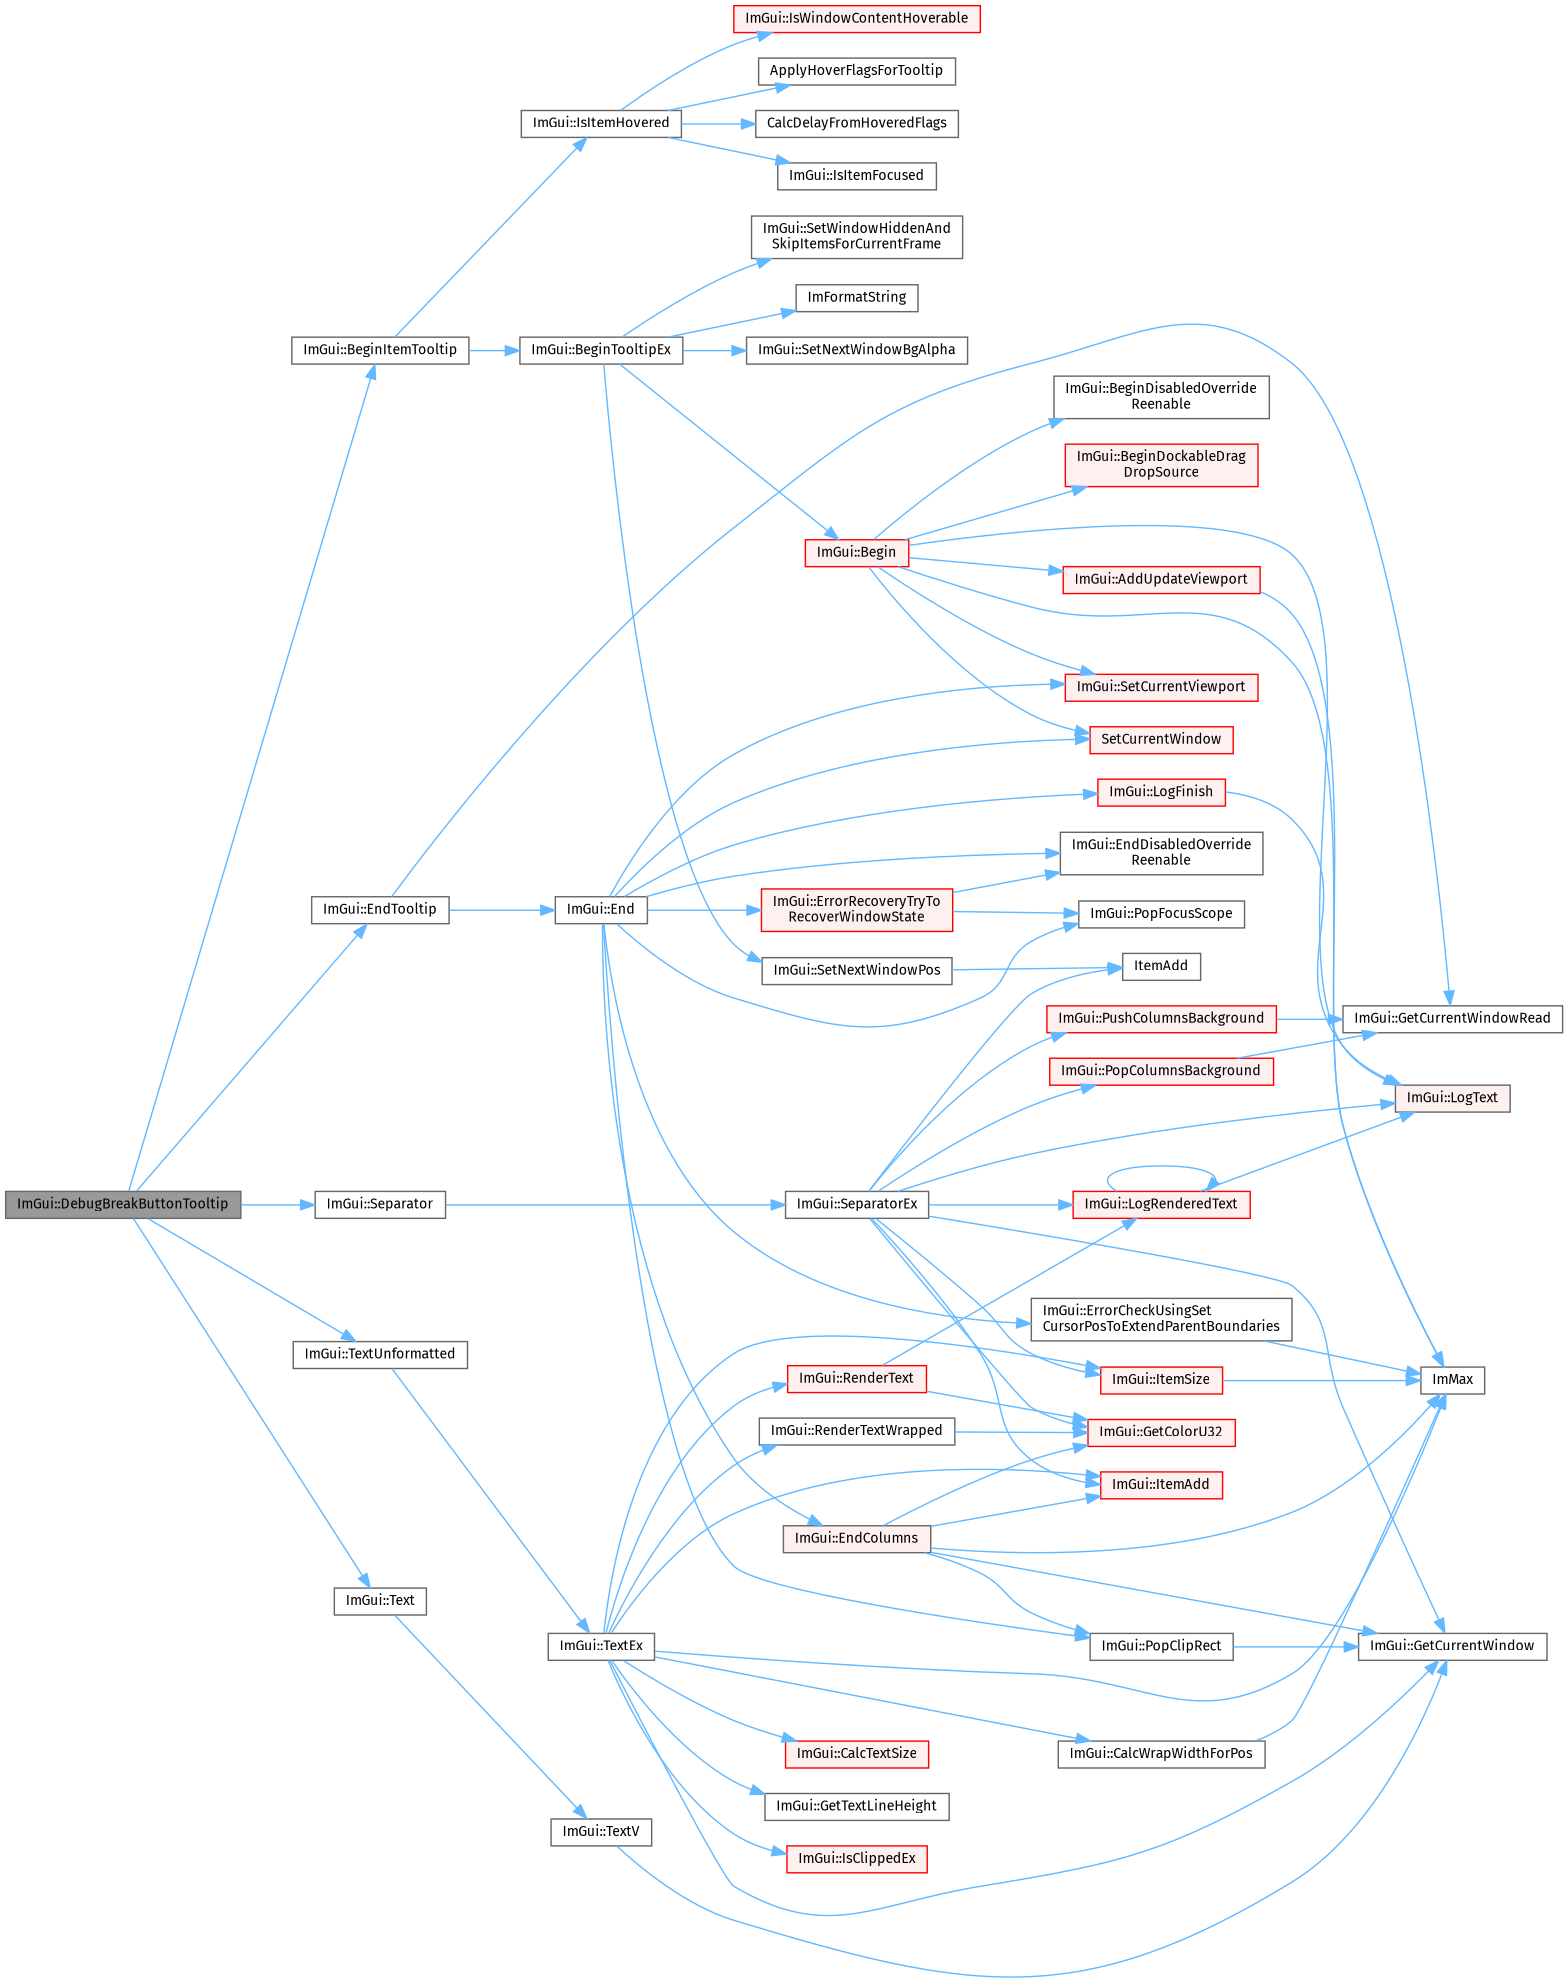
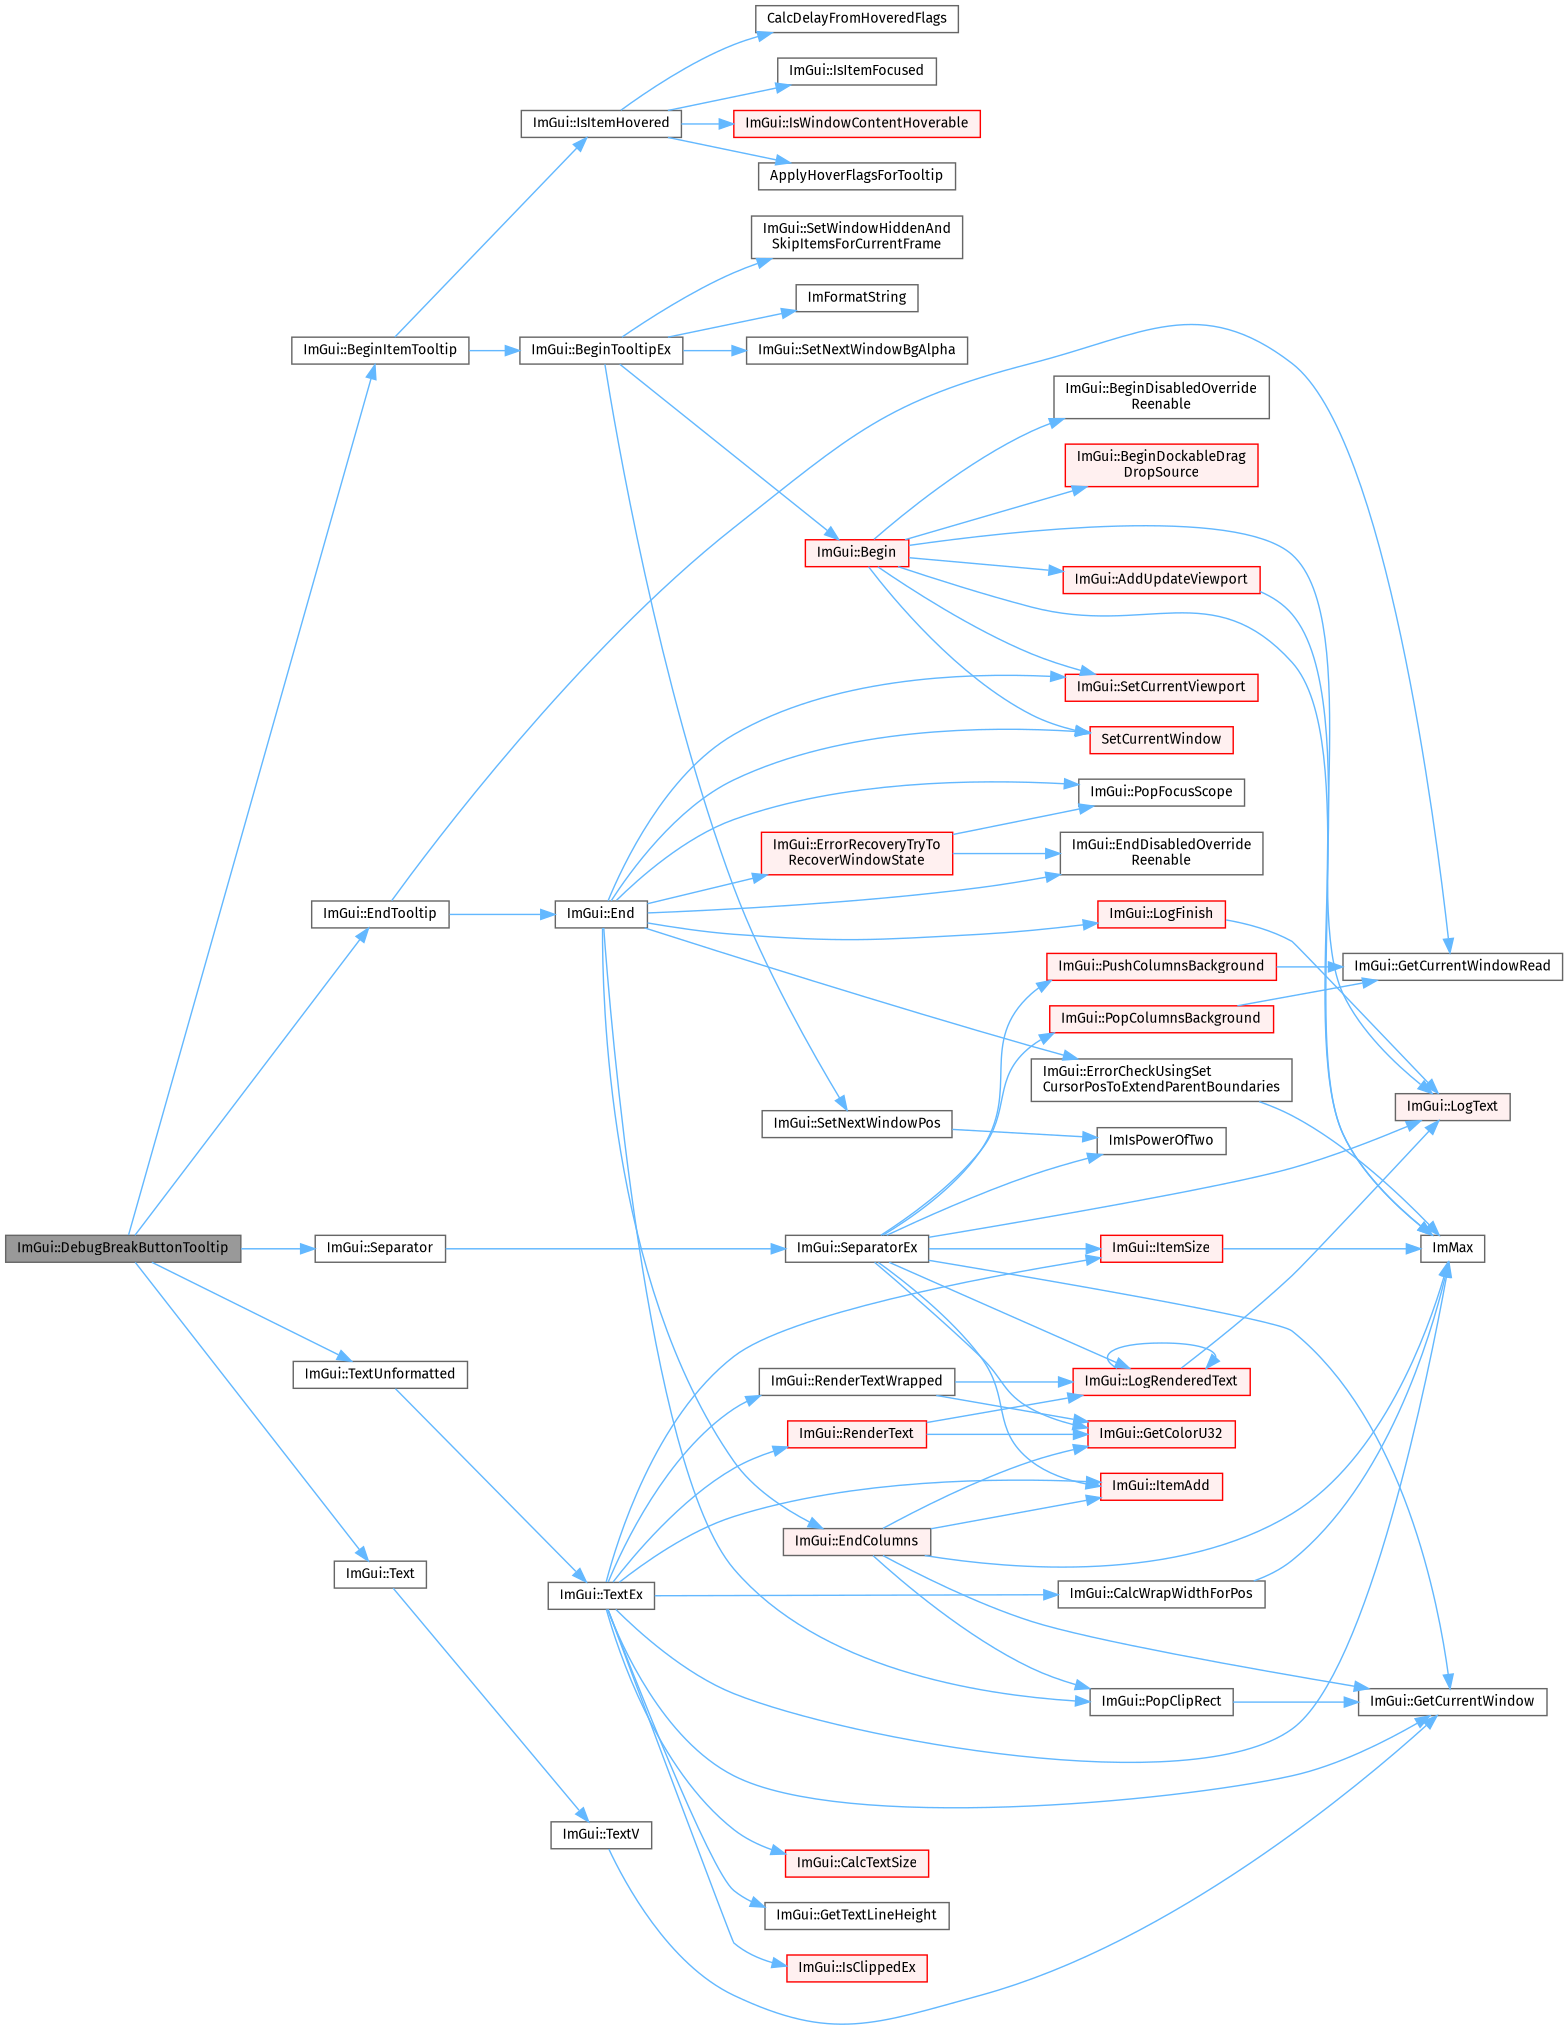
node "ItemAdd": label "ItemAdd" -> "ImIsPowerOfTwo"
edge "ImGui::RenderTextWrapped" -> "ImGui::LogRenderedText": added
